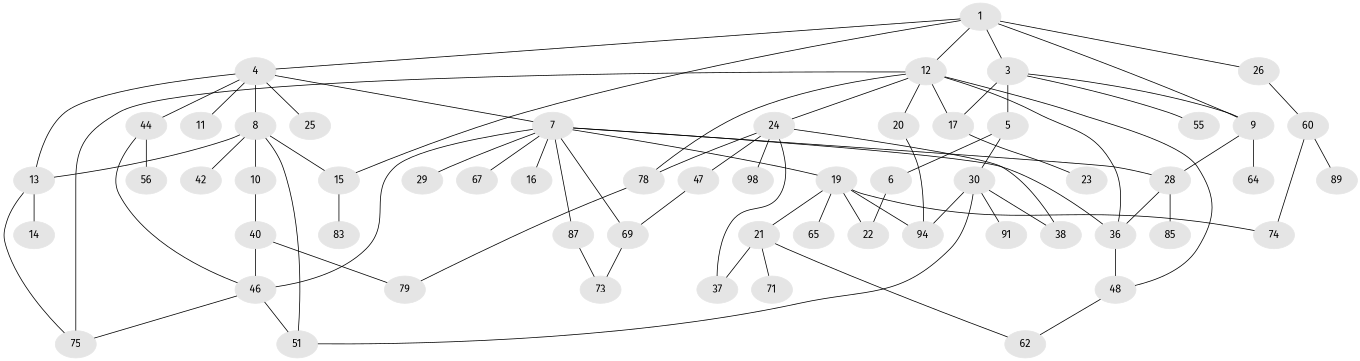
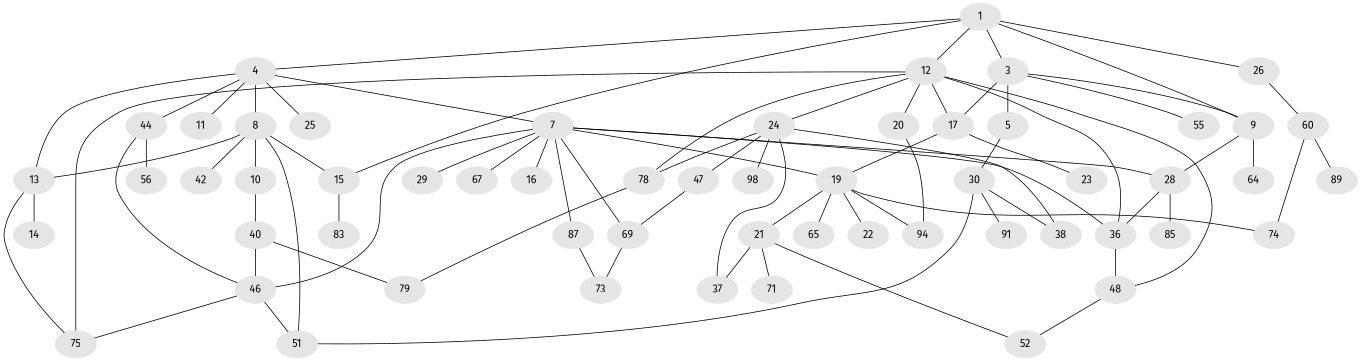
edge "17" -- "19": added
node "6": removed
edge "30" -- "94": removed
node "62": label "62" -> "52"
